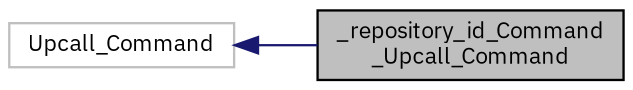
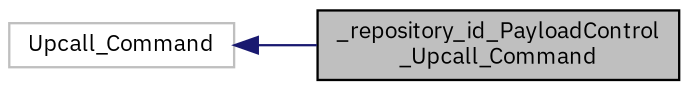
node "_repository_id_Command _Upcall_Command": label "_repository_id_Command _Upcall_Command" -> "_repository_id_PayloadControl _Upcall_Command"
